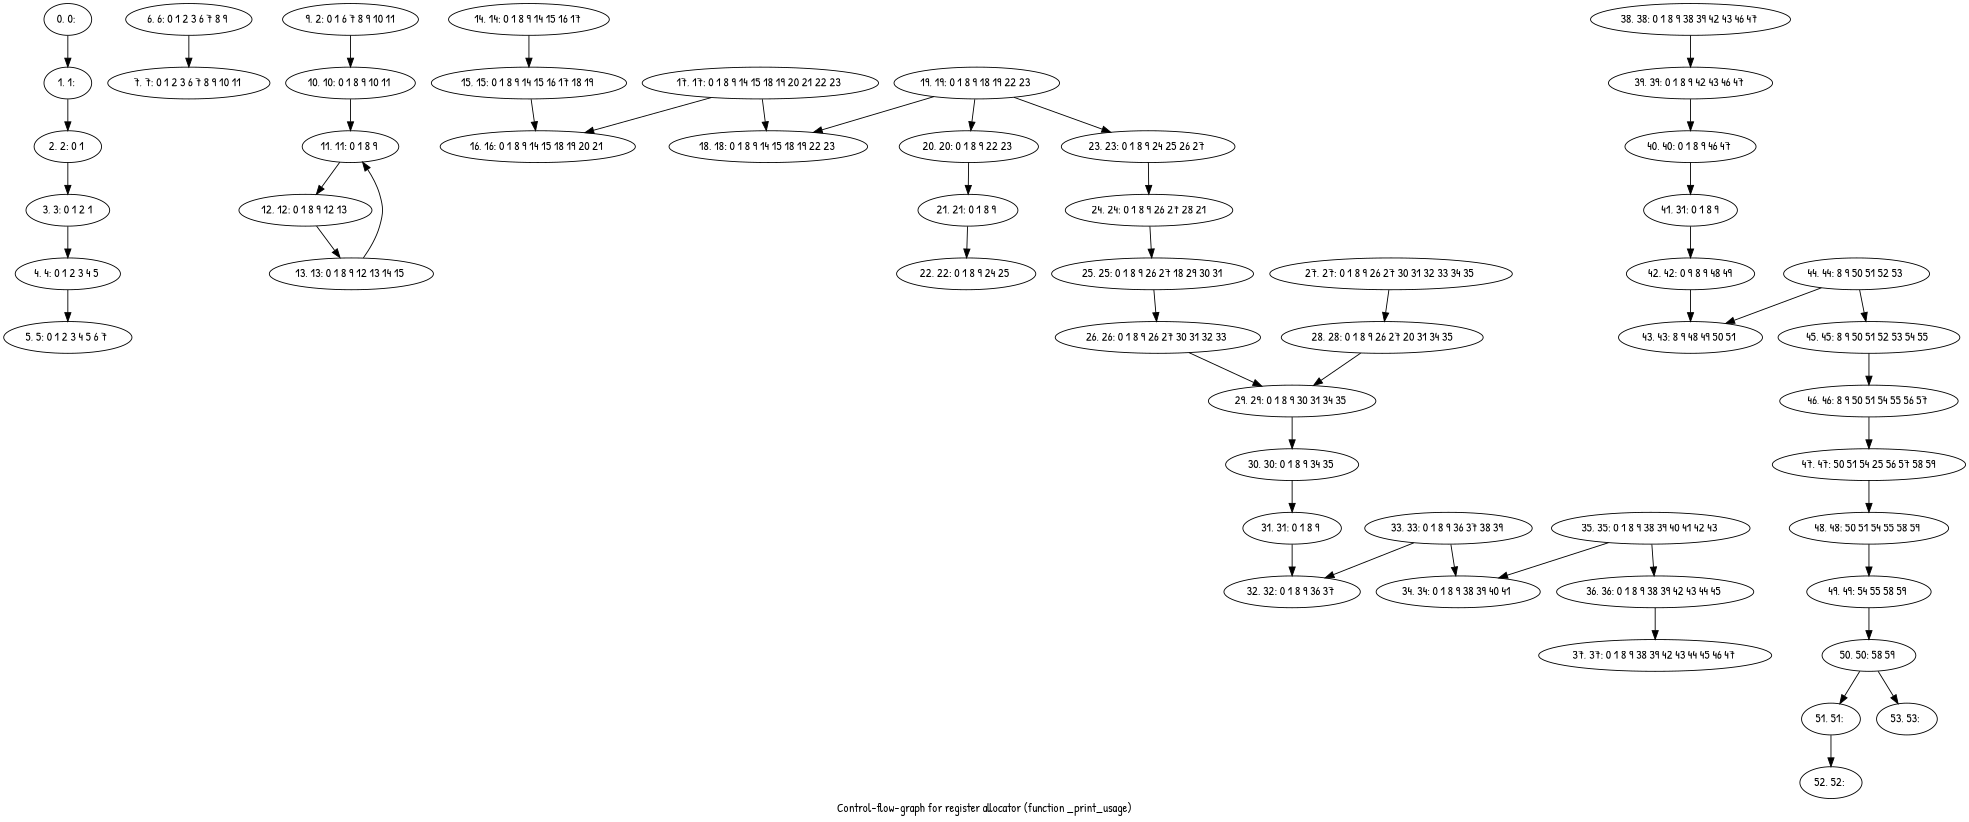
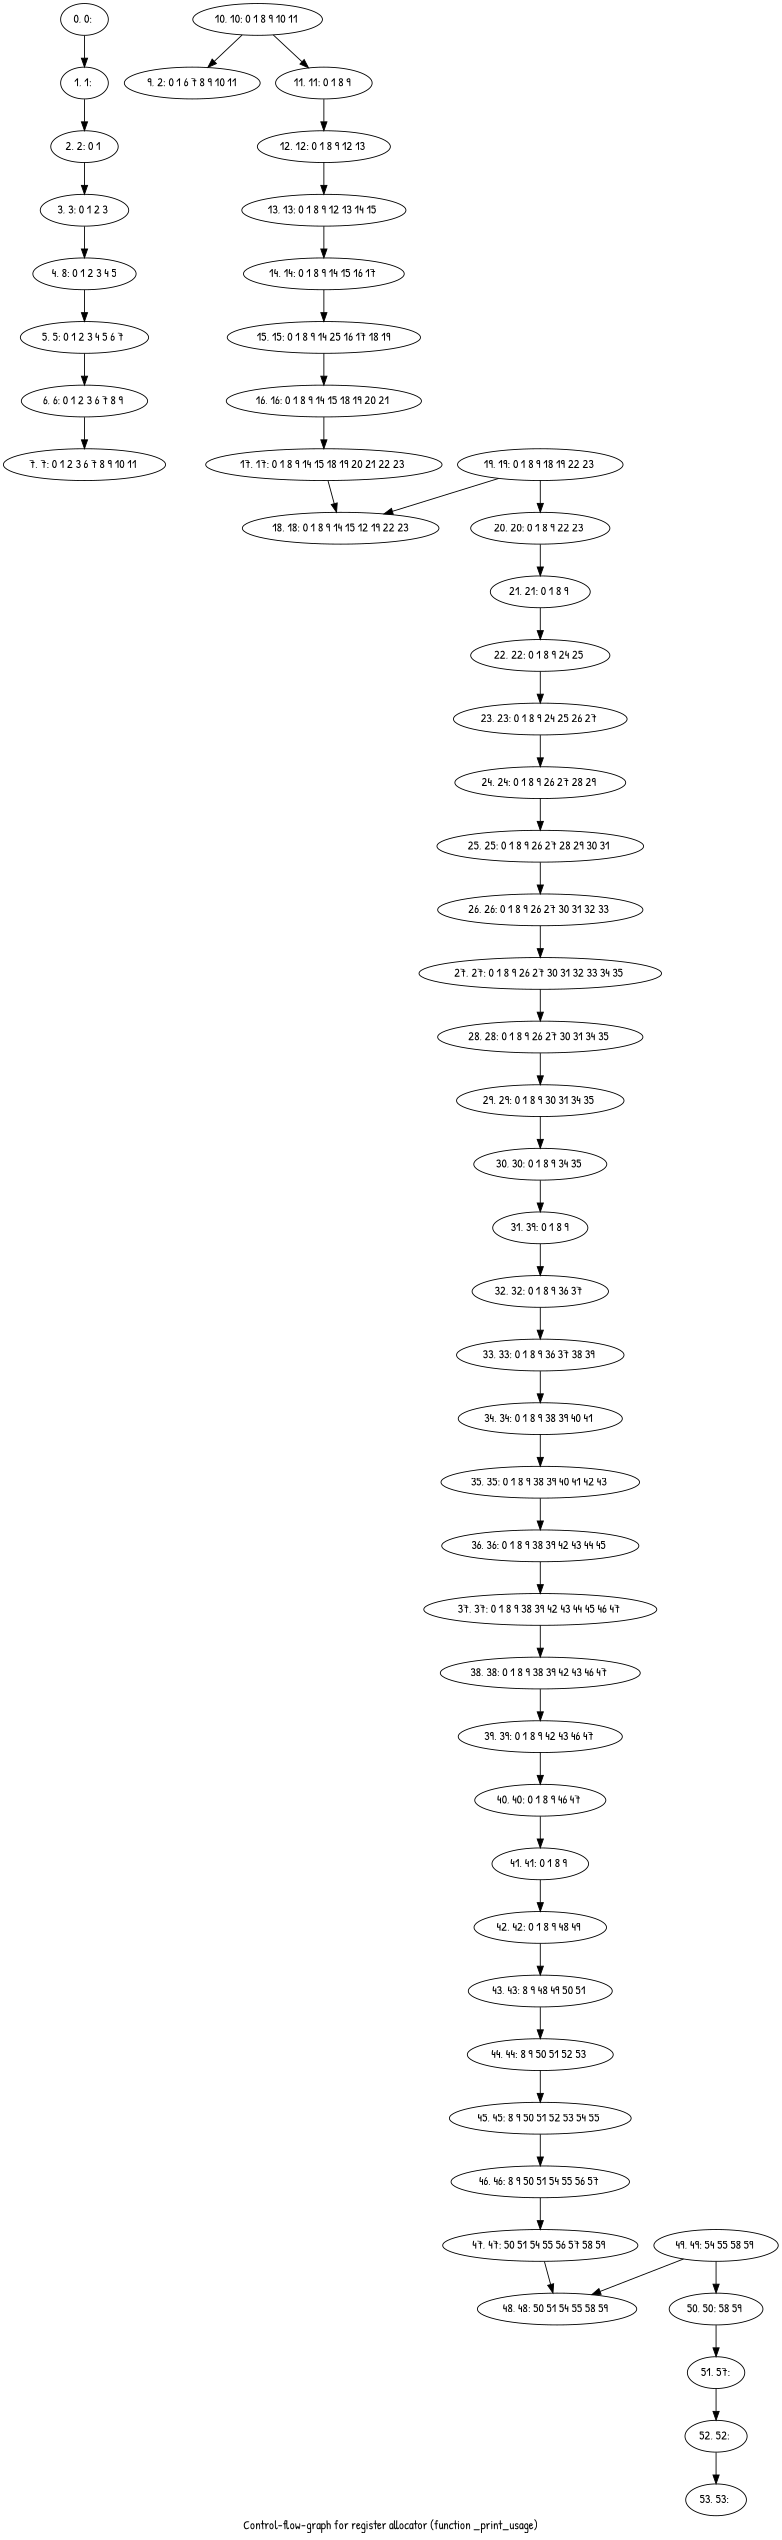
edge "9, 2: 0 1 6 7 8 9 10 11" -> "10, 10: 0 1 8 9 10 11": reversed
node "15, 15: 0 1 8 9 14 15 16 17 18 19": label "15, 15: 0 1 8 9 14 15 16 17 18 19" -> "15, 15: 0 1 8 9 14 25 16 17 18 19"
edge "19, 19: 0 1 8 9 18 19 22 23" -> "23, 23: 0 1 8 9 24 25 26 27": now "22, 22: 0 1 8 9 24 25" -> "23, 23: 0 1 8 9 24 25 26 27"
edge "17, 17: 0 1 8 9 14 15 18 19 20 21 22 23" -> "16, 16: 0 1 8 9 14 15 18 19 20 21": reversed
node "18, 18: 0 1 8 9 14 15 18 19 22 23": label "18, 18: 0 1 8 9 14 15 18 19 22 23" -> "18, 18: 0 1 8 9 14 15 12 19 22 23"
node "3, 3: 0 1 2 1": label "3, 3: 0 1 2 1" -> "3, 3: 0 1 2 3"
node "24, 24: 0 1 8 9 26 27 28 21": label "24, 24: 0 1 8 9 26 27 28 21" -> "24, 24: 0 1 8 9 26 27 28 29"
node "41, 31: 0 1 8 9": label "41, 31: 0 1 8 9" -> "41, 41: 0 1 8 9"
edge "13, 13: 0 1 8 9 12 13 14 15" -> "11, 11: 0 1 8 9": now "13, 13: 0 1 8 9 12 13 14 15" -> "14, 14: 0 1 8 9 14 15 16 17"
node "4, 4: 0 1 2 3 4 5": label "4, 4: 0 1 2 3 4 5" -> "4, 8: 0 1 2 3 4 5"
node "25, 25: 0 1 8 9 26 27 18 29 30 31": label "25, 25: 0 1 8 9 26 27 18 29 30 31" -> "25, 25: 0 1 8 9 26 27 28 29 30 31"
node "42, 42: 0 9 8 9 48 49": label "42, 42: 0 9 8 9 48 49" -> "42, 42: 0 1 8 9 48 49"
edge "44, 44: 8 9 50 51 52 53" -> "43, 43: 8 9 48 49 50 51": reversed
node "28, 28: 0 1 8 9 26 27 20 31 34 35": label "28, 28: 0 1 8 9 26 27 20 31 34 35" -> "28, 28: 0 1 8 9 26 27 30 31 34 35"
edge "5, 5: 0 1 2 3 4 5 6 7" -> "6, 6: 0 1 2 3 6 7 8 9": added
edge "26, 26: 0 1 8 9 26 27 30 31 32 33" -> "29, 29: 0 1 8 9 30 31 34 35": now "26, 26: 0 1 8 9 26 27 30 31 32 33" -> "27, 27: 0 1 8 9 26 27 30 31 32 33 34 35"
node "47, 47: 50 51 54 25 56 57 58 59": label "47, 47: 50 51 54 25 56 57 58 59" -> "47, 47: 50 51 54 55 56 57 58 59"
node "31, 31: 0 1 8 9": label "31, 31: 0 1 8 9" -> "31, 39: 0 1 8 9"
edge "48, 48: 50 51 54 55 58 59" -> "49, 49: 54 55 58 59": reversed
edge "33, 33: 0 1 8 9 36 37 38 39" -> "32, 32: 0 1 8 9 36 37": reversed
edge "35, 35: 0 1 8 9 38 39 40 41 42 43" -> "34, 34: 0 1 8 9 38 39 40 41": reversed
edge "50, 50: 58 59" -> "53, 53:": now "52, 52:" -> "53, 53:"
node "51, 51:": label "51, 51:" -> "51, 57:"
edge "37, 37: 0 1 8 9 38 39 42 43 44 45 46 47" -> "38, 38: 0 1 8 9 38 39 42 43 46 47": added
